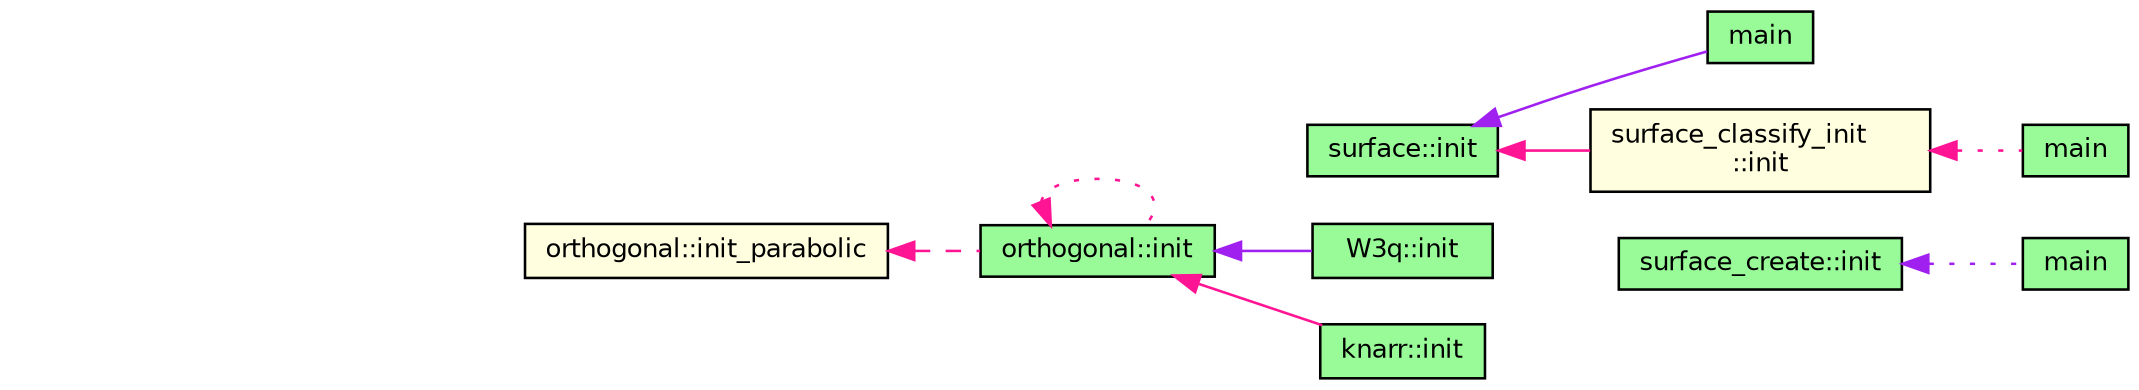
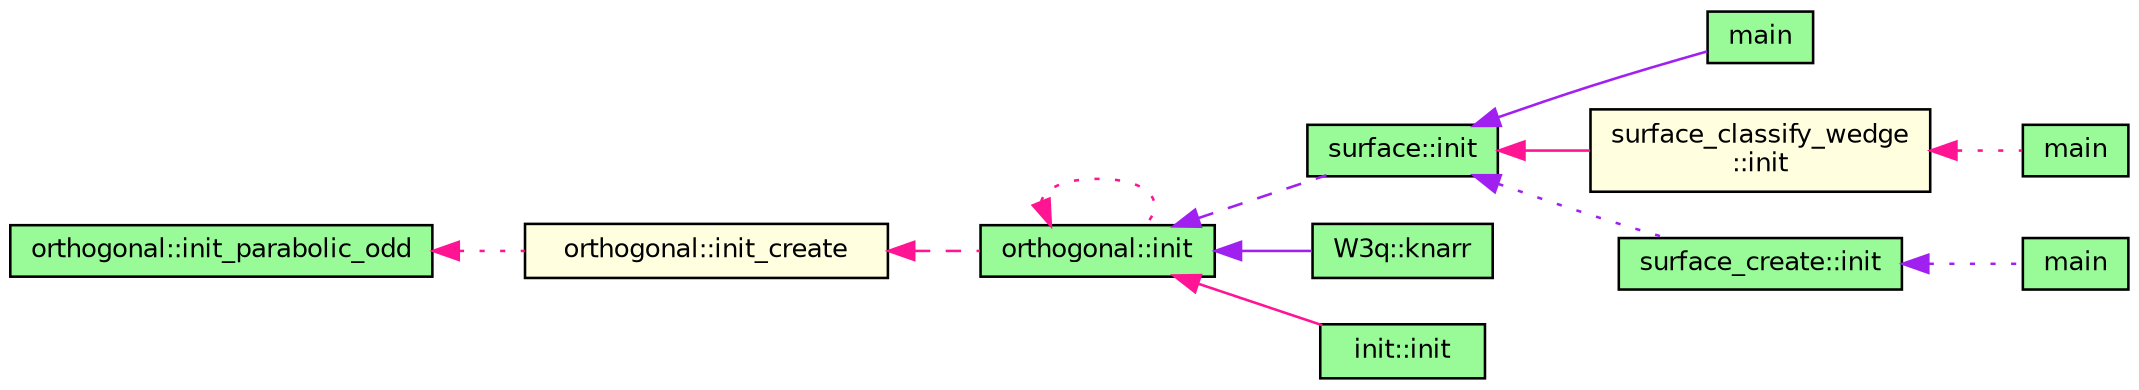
node "surface_classify_init ::init": label "surface_classify_init ::init" -> "surface_classify_wedge ::init"
edge "surface::init" -> "orthogonal::init": added
edge "surface_create::init" -> "surface::init": added
node "orthogonal::init_parabolic_odd": added
node "orthogonal::init_parabolic": label "orthogonal::init_parabolic" -> "orthogonal::init_create"
node "W3q::init": label "W3q::init" -> "W3q::knarr"
node "knarr::init": label "knarr::init" -> "init::init"
